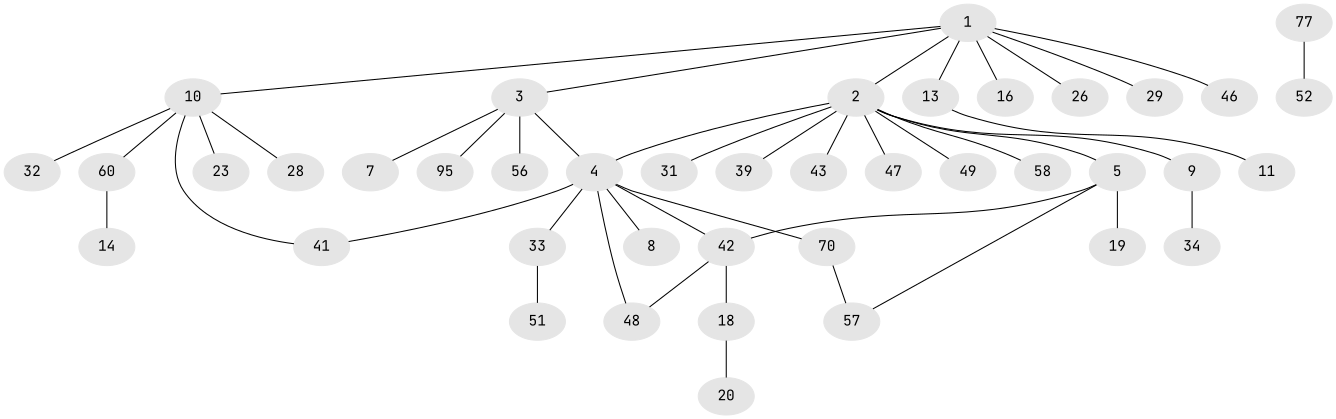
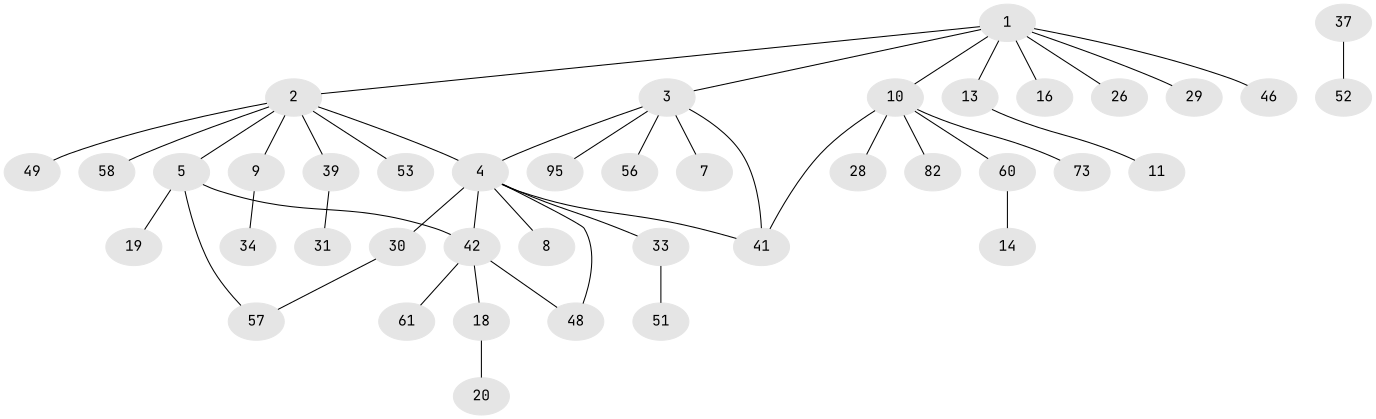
node "77": label "77" -> "37"
edge "2" -- "31": now "39" -- "31"
edge "3" -- "41": added
node "32": label "32" -> "82"
node "23": label "23" -> "73"
node "43": label "43" -> "53"
node "47": removed
node "70": label "70" -> "30"
node "61": added
